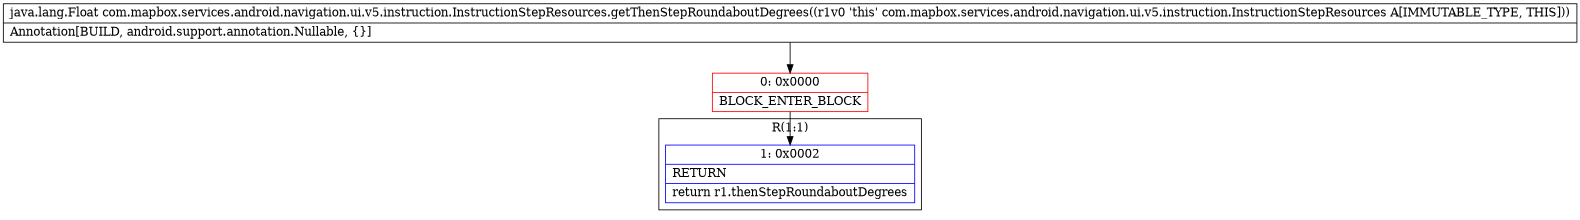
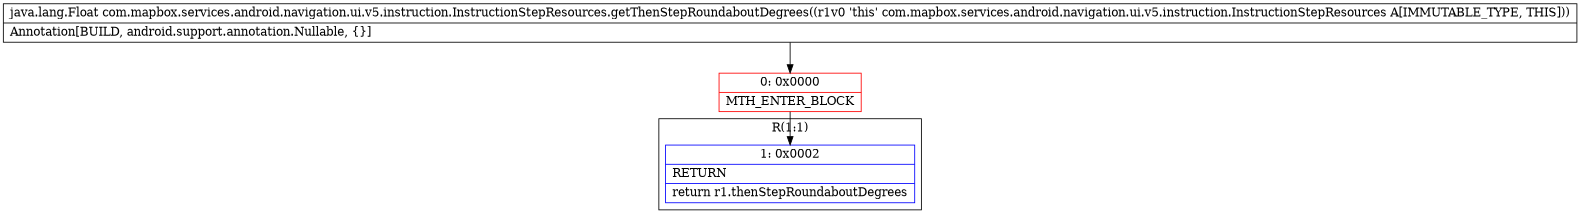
node "0: 0x0000": text "BLOCK_ENTER_BLOCK" -> "MTH_ENTER_BLOCK"
